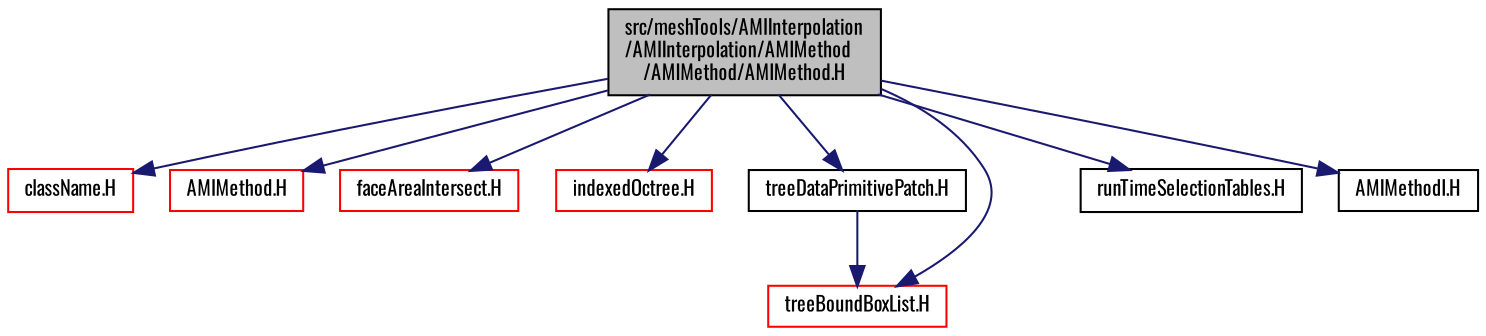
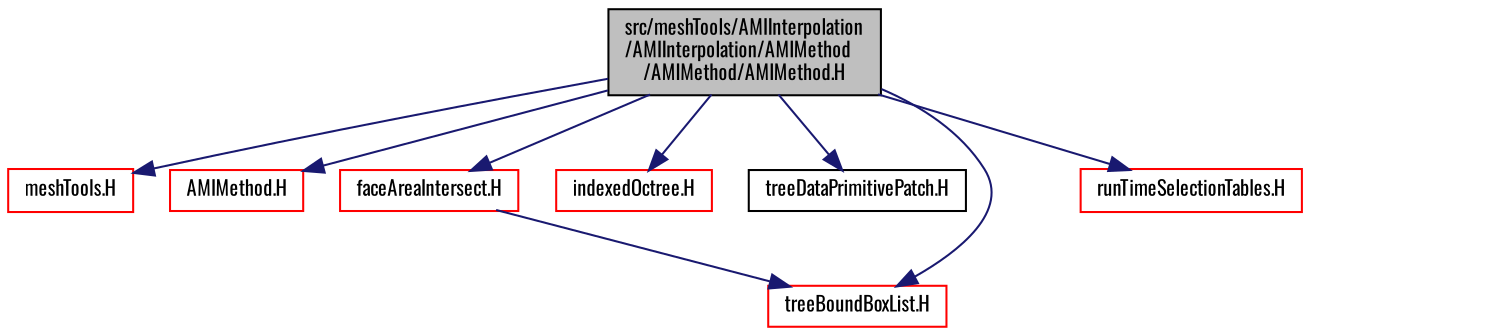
node "className.H": label "className.H" -> "meshTools.H"
node "runTimeSelectionTables.H": color black -> red
node "AMIMethodI.H": removed
edge "treeDataPrimitivePatch.H" -> "treeBoundBoxList.H": now "faceAreaIntersect.H" -> "treeBoundBoxList.H"
